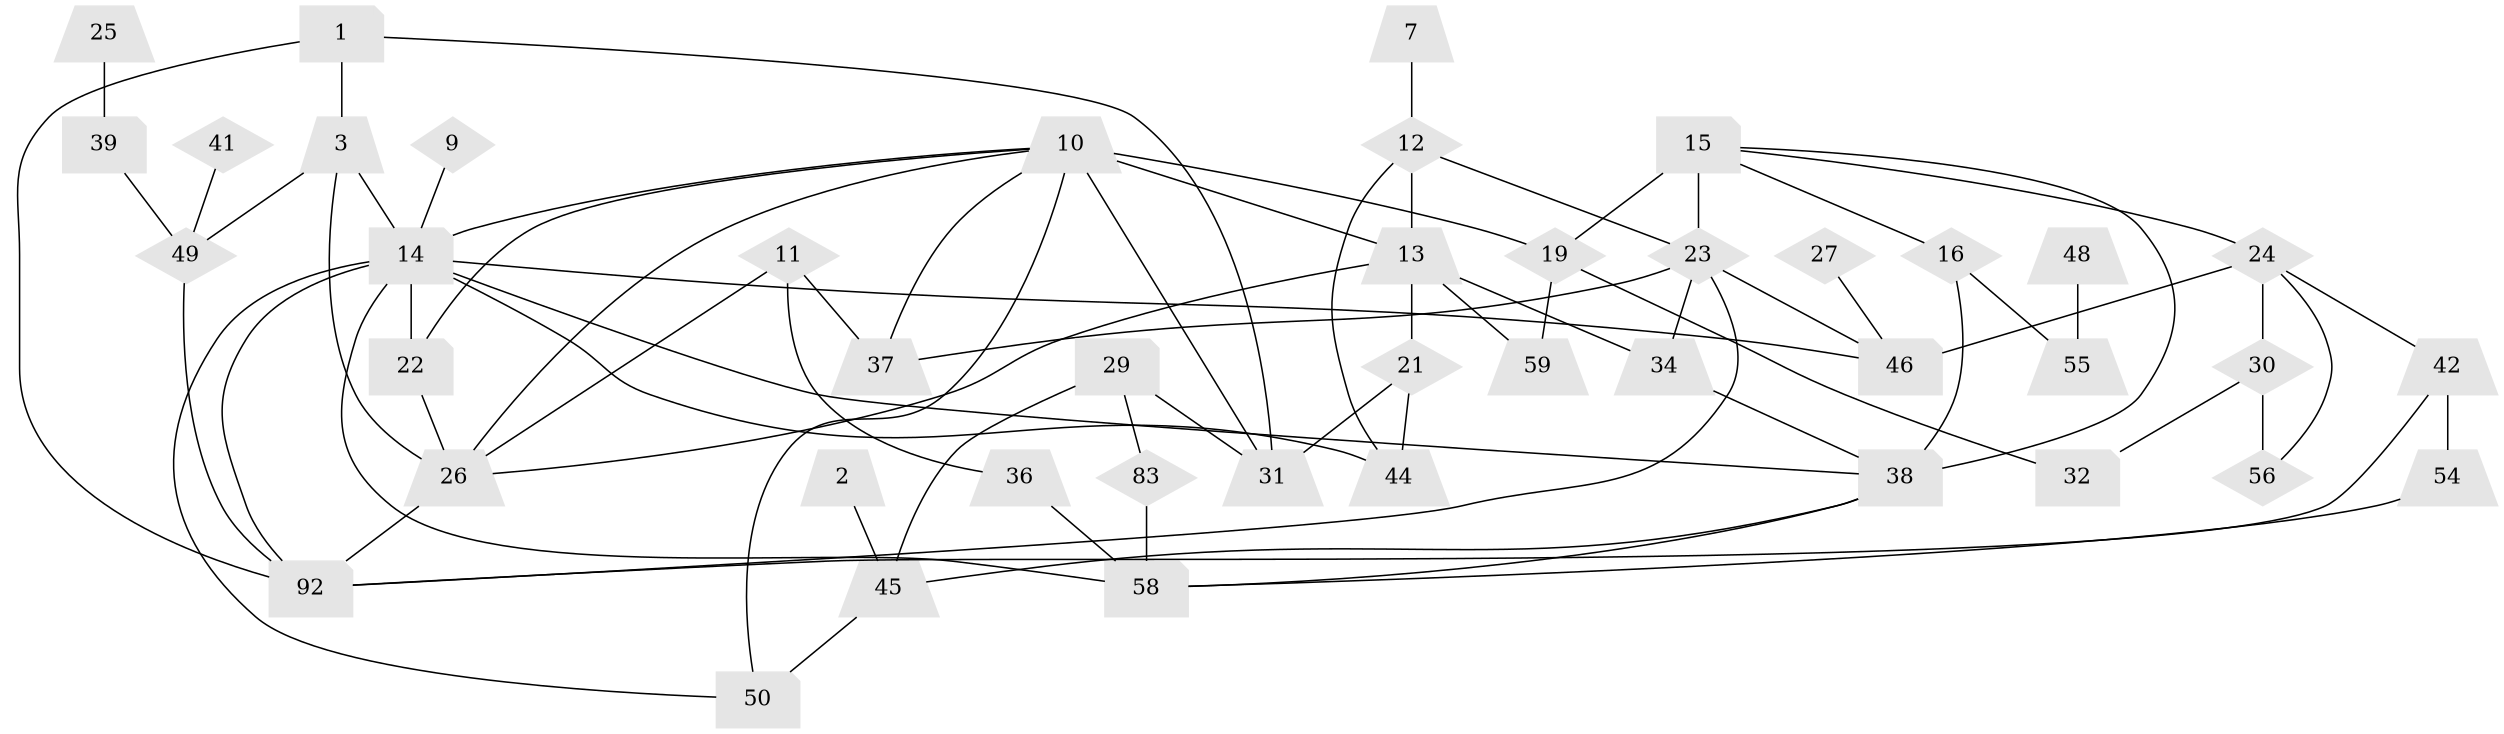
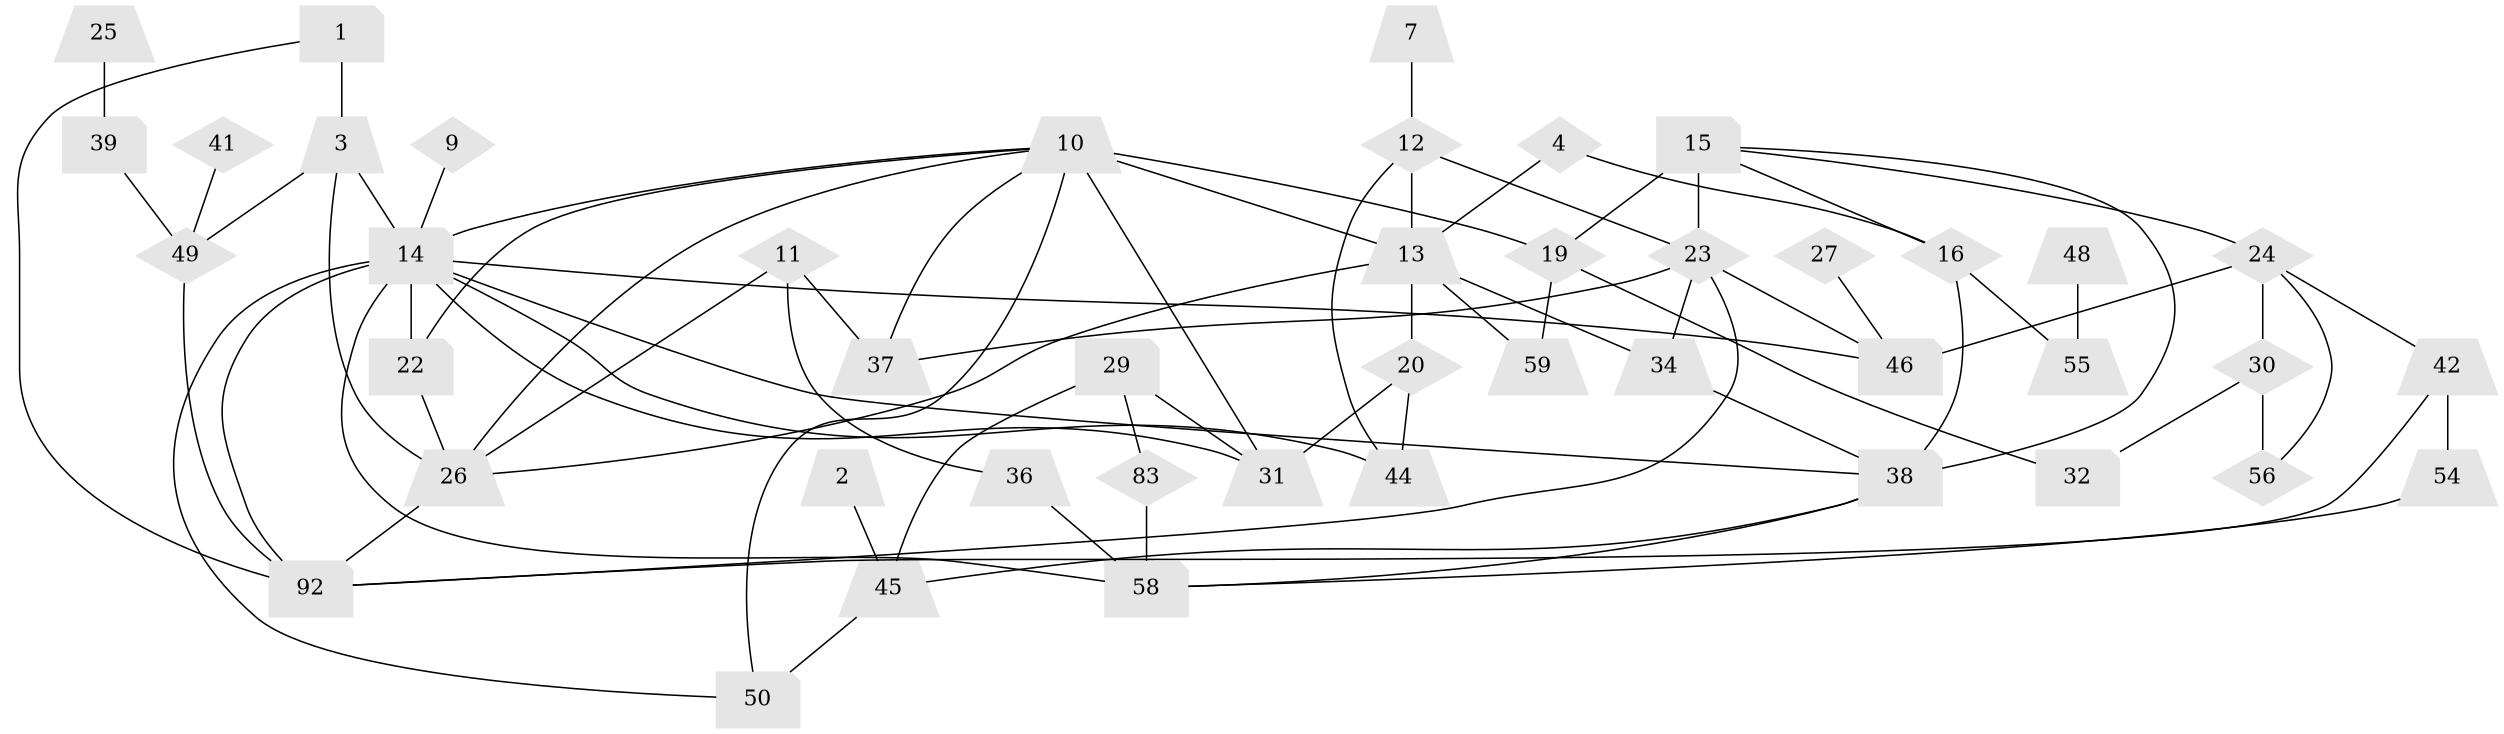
edge "1" -- "31": now "14" -- "31"
node "4": added
node "21": label "21" -> "20"
